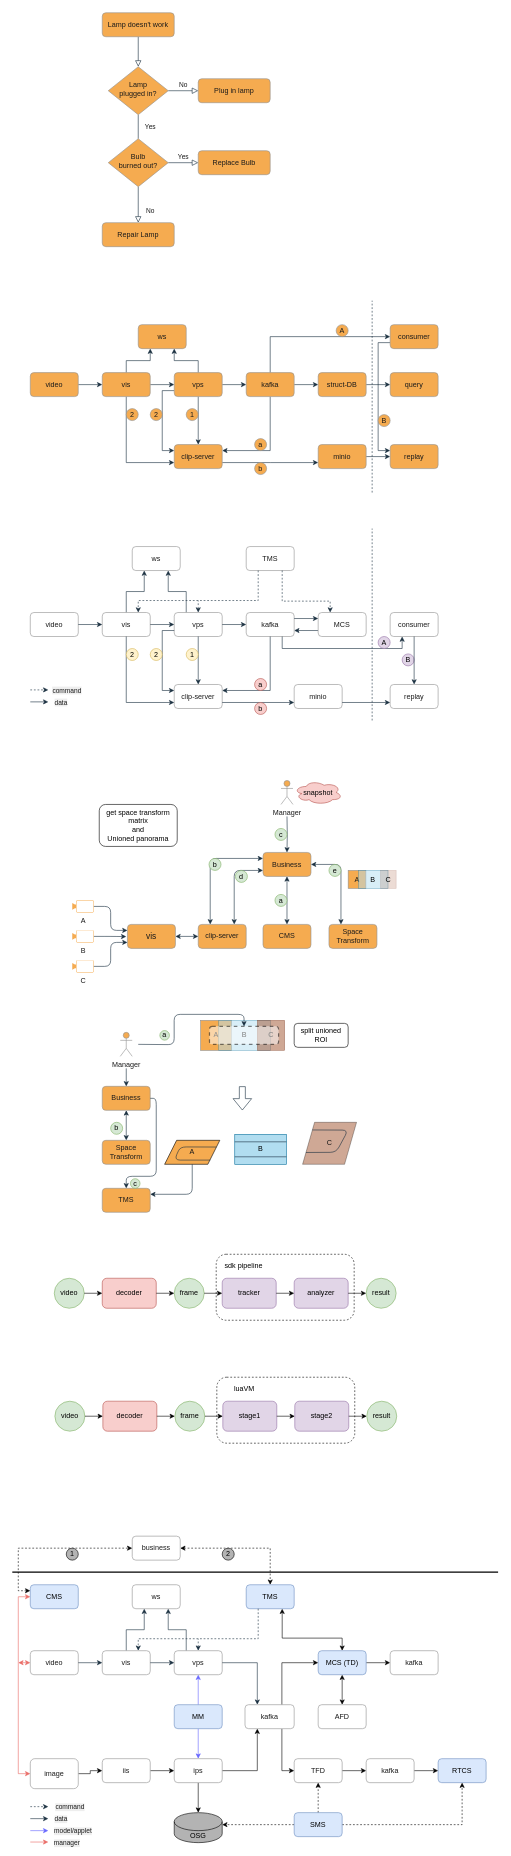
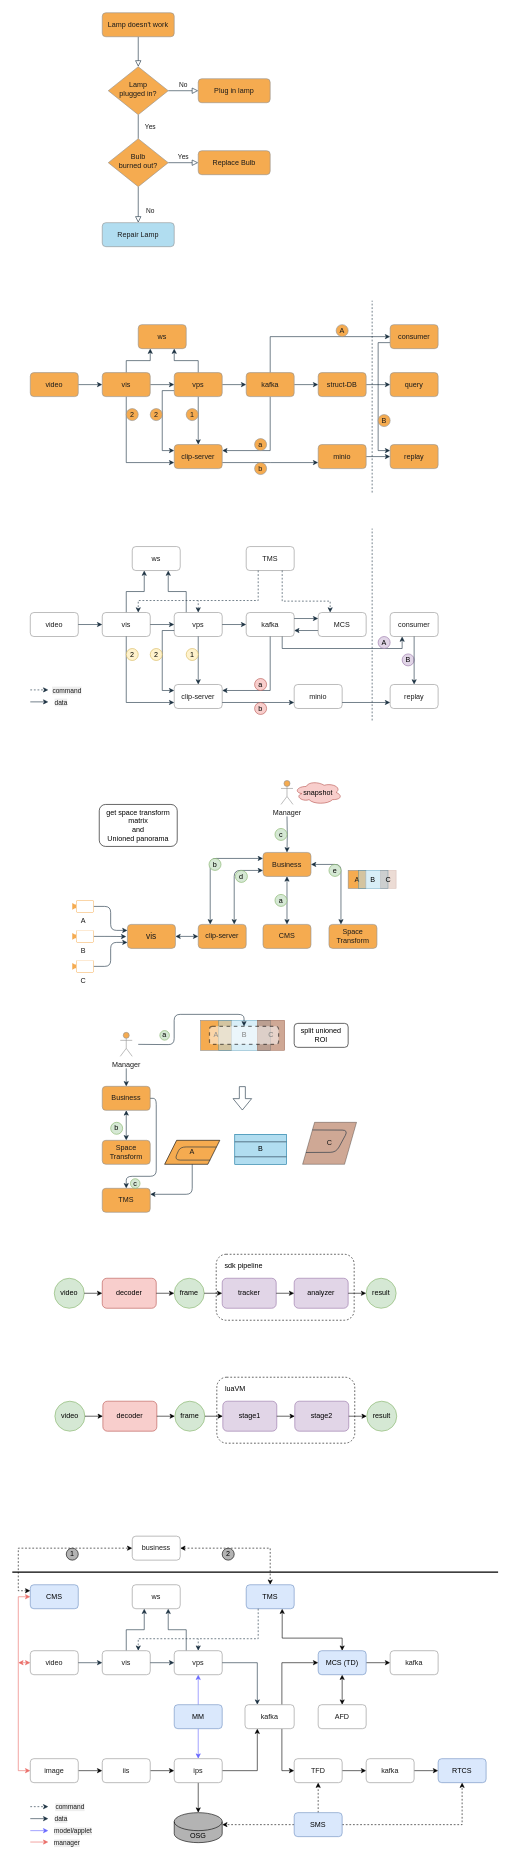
node "Repair Lamp": fillcolor #f5ab50 -> #b1ddf0
node "luaVM": moved (245, 1389) -> (236, 1389)
node "image": size 48x30 -> 48x24
